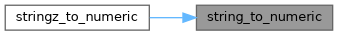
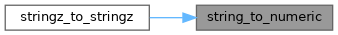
node "stringz_to_numeric": label "stringz_to_numeric" -> "stringz_to_stringz"
